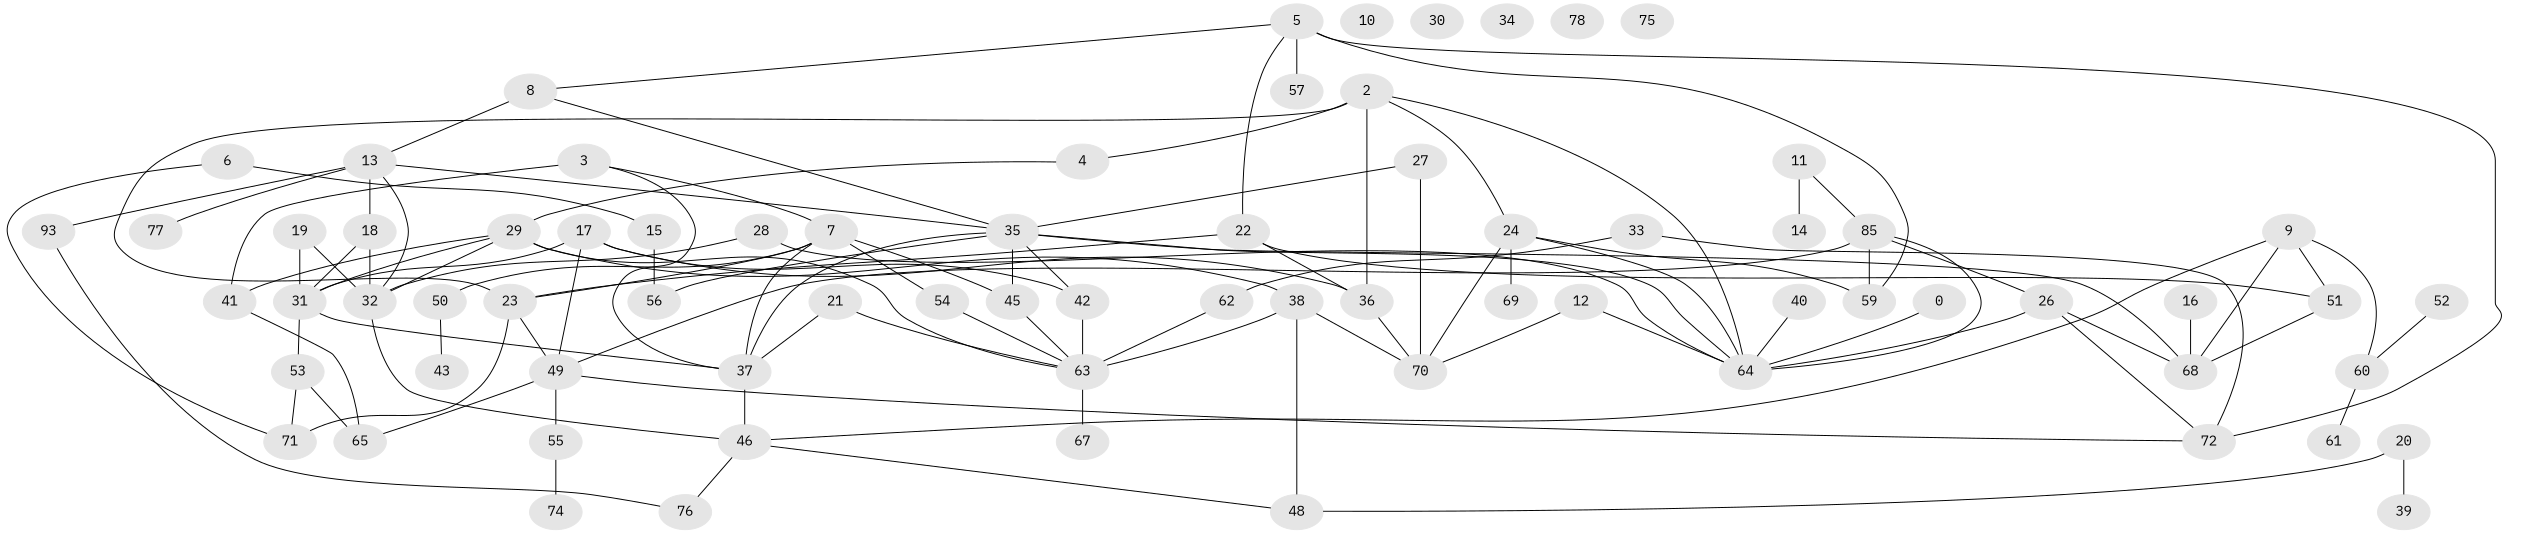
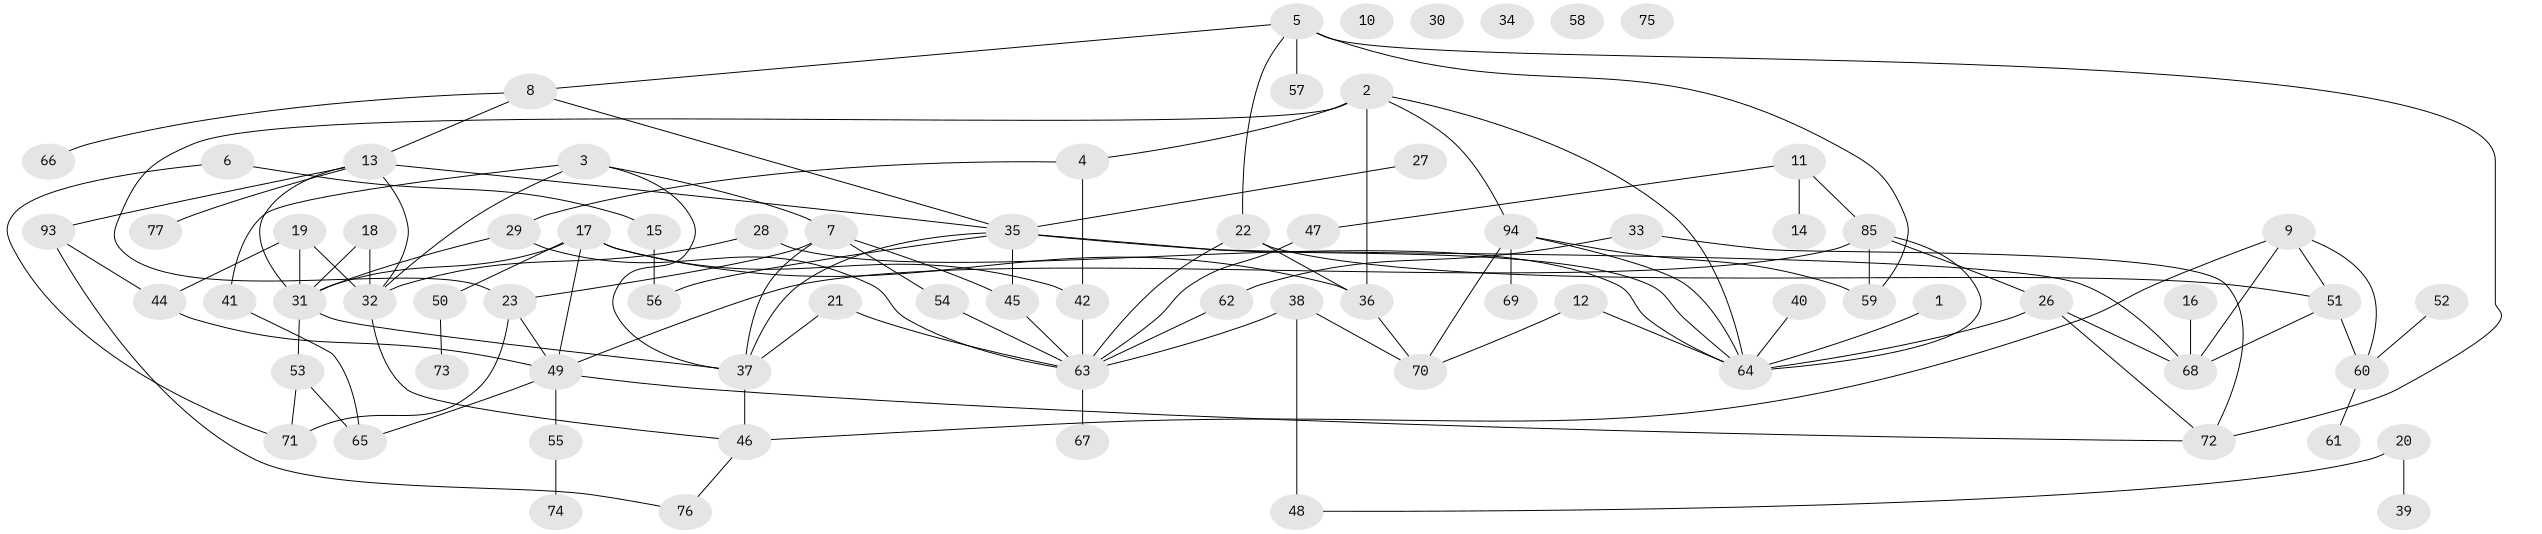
node "78": label "78" -> "58"
node "66": added
edge "13" -- "18": now "13" -- "31"
node "47": added
node "24": label "24" -> "94"
edge "22" -- "23": now "22" -- "63"
edge "29" -- "41": removed
edge "29" -- "32": now "3" -- "32"
edge "7" -- "50": now "17" -- "50"
edge "29" -- "38": removed
edge "35" -- "42": now "4" -- "42"
edge "27" -- "70": removed
node "44": added
node "0": label "0" -> "1"
edge "51" -- "60": added
node "43": label "43" -> "73"
edge "46" -- "48": removed
